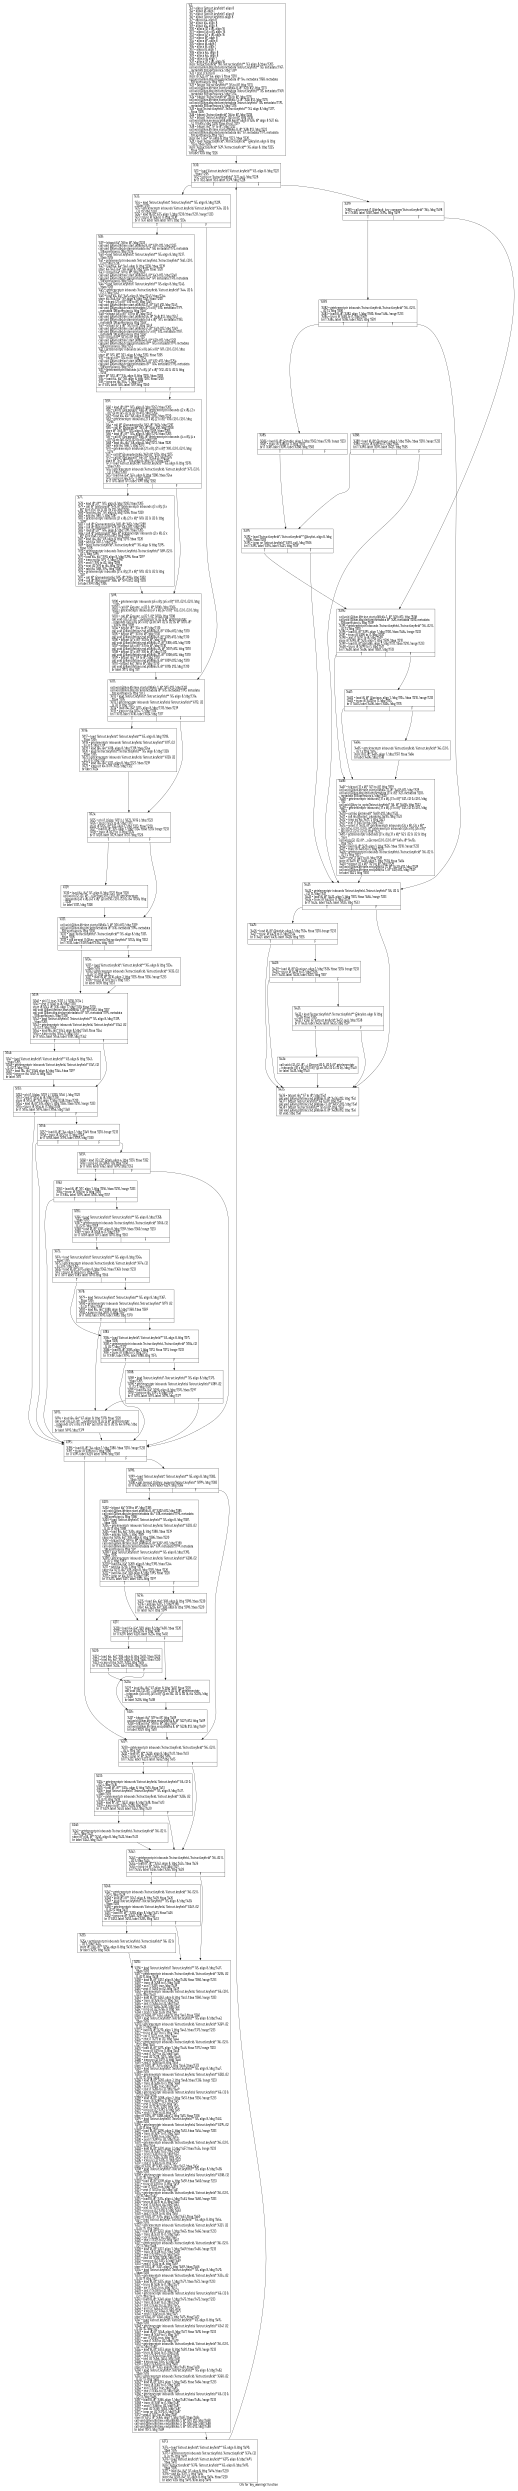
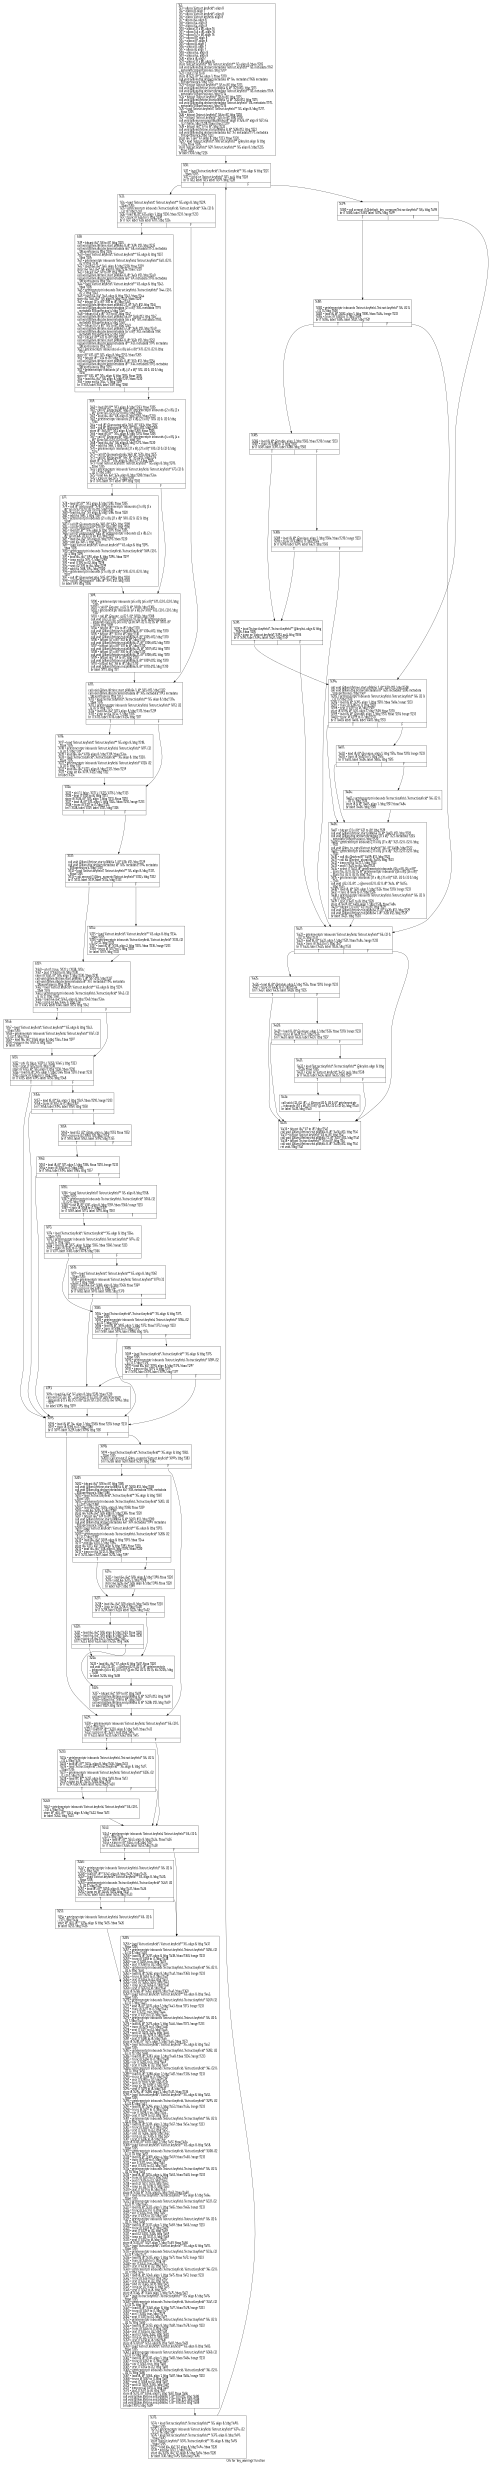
edge "%385:" -> "%388:": added
node "%129:": removed
edge "%159:" -> "%195:": removed
